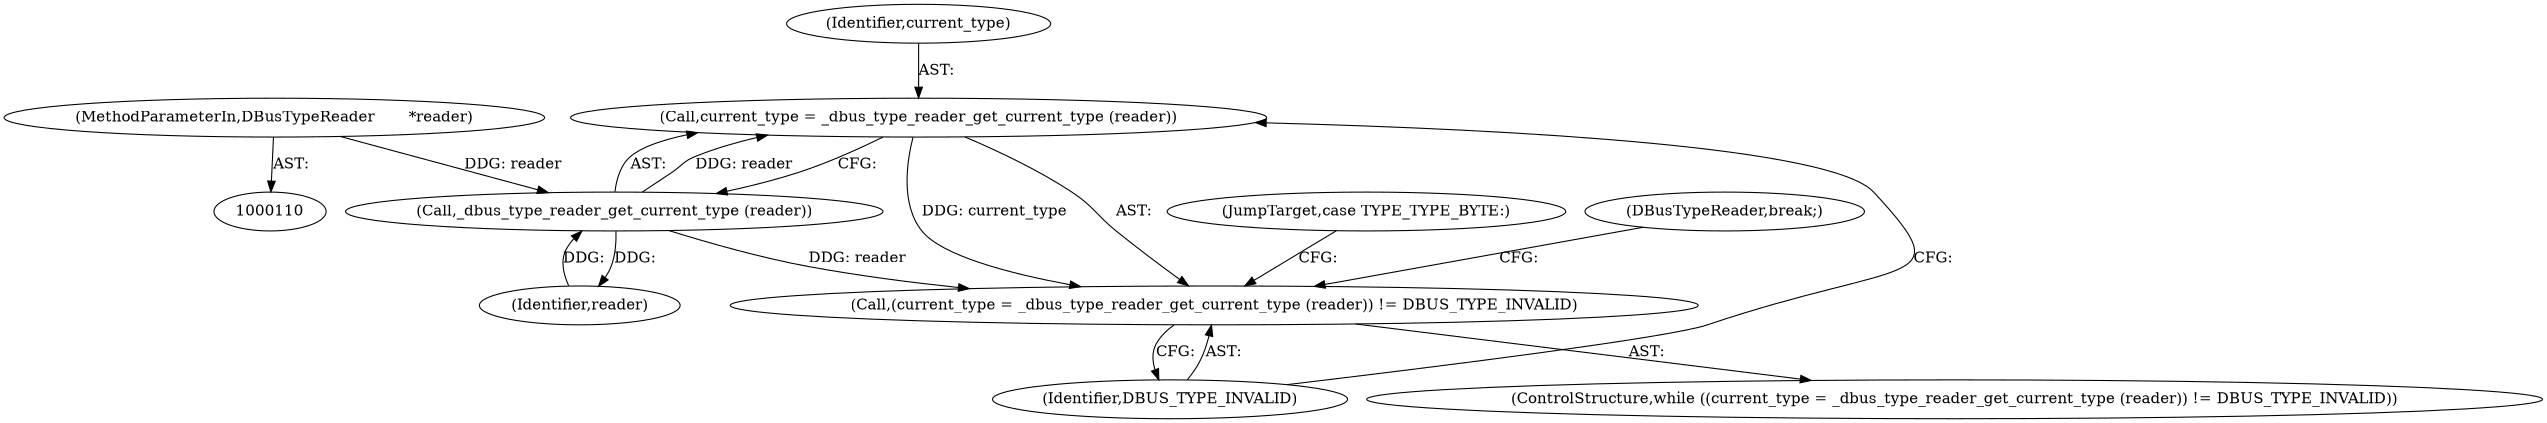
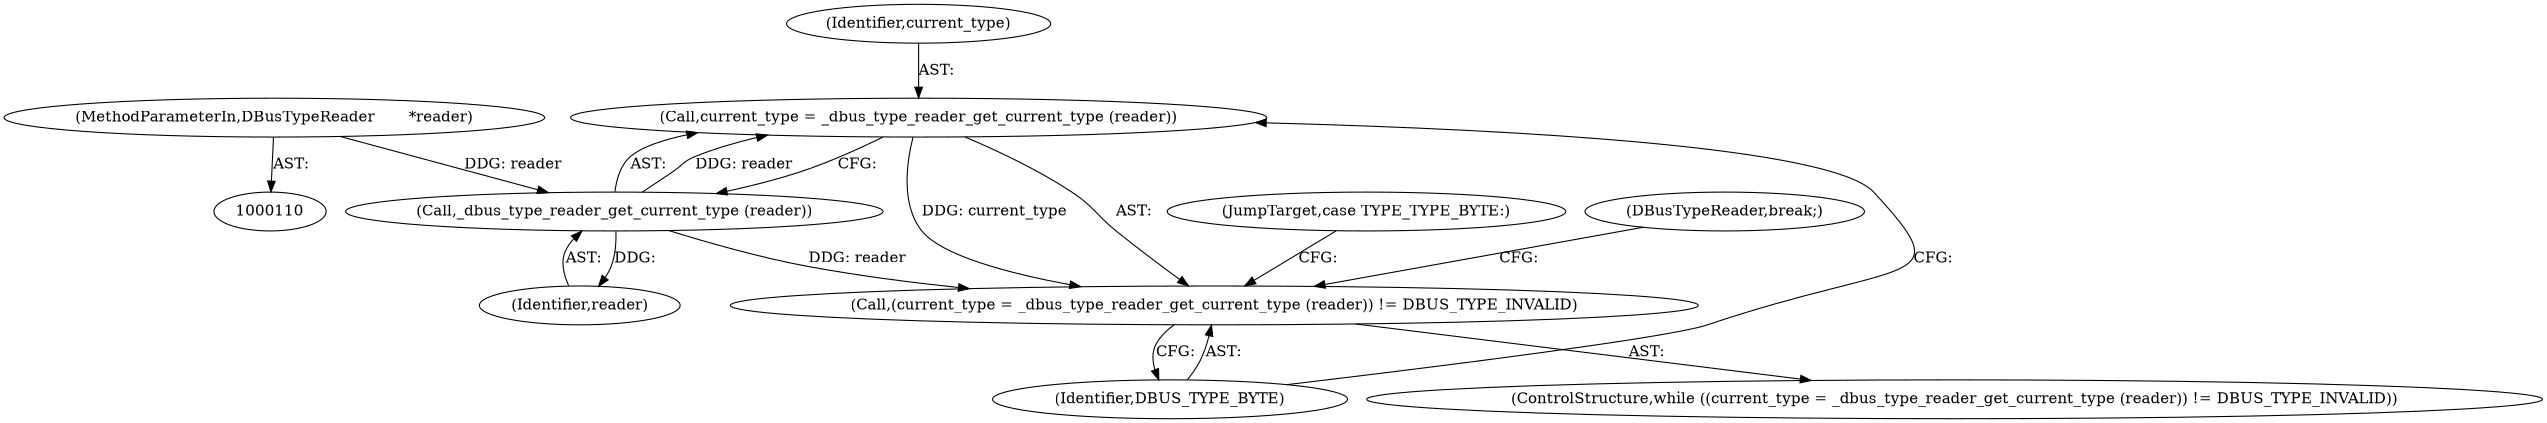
edge "(Identifier,reader)" -> "(Call,_dbus_type_reader_get_current_type (reader))": label "DDG: " -> "AST: "
node "(Identifier,DBUS_TYPE_INVALID)": label "(Identifier,DBUS_TYPE_INVALID)" -> "(Identifier,DBUS_TYPE_BYTE)"
